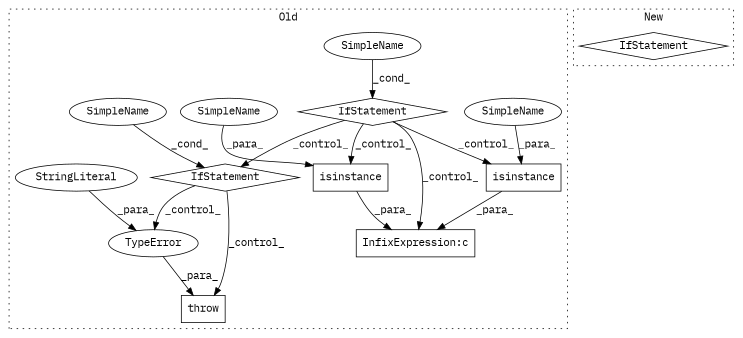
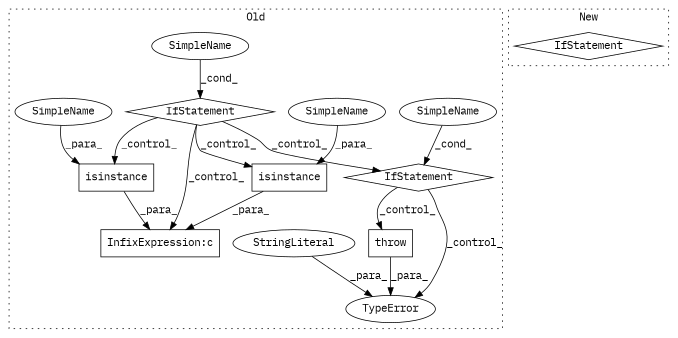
edge "TypeError" -> "throw": reversed
